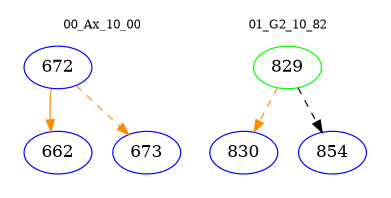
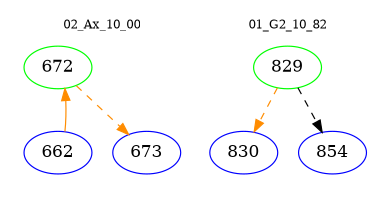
cluster "00_Ax_10_00": label "00_Ax_10_00" -> "02_Ax_10_00"
node "672": color blue -> green
edge "672" -> "662": reversed
